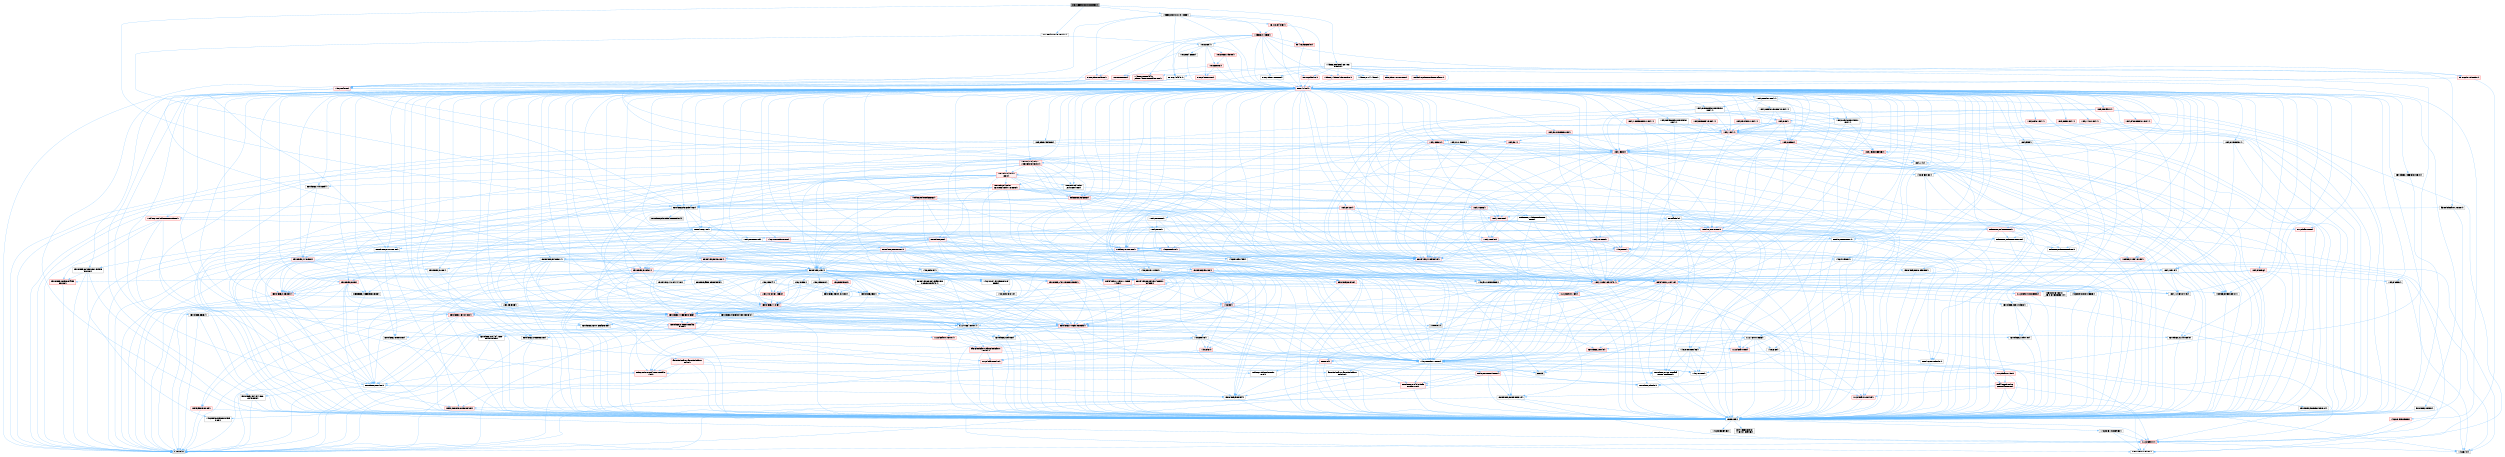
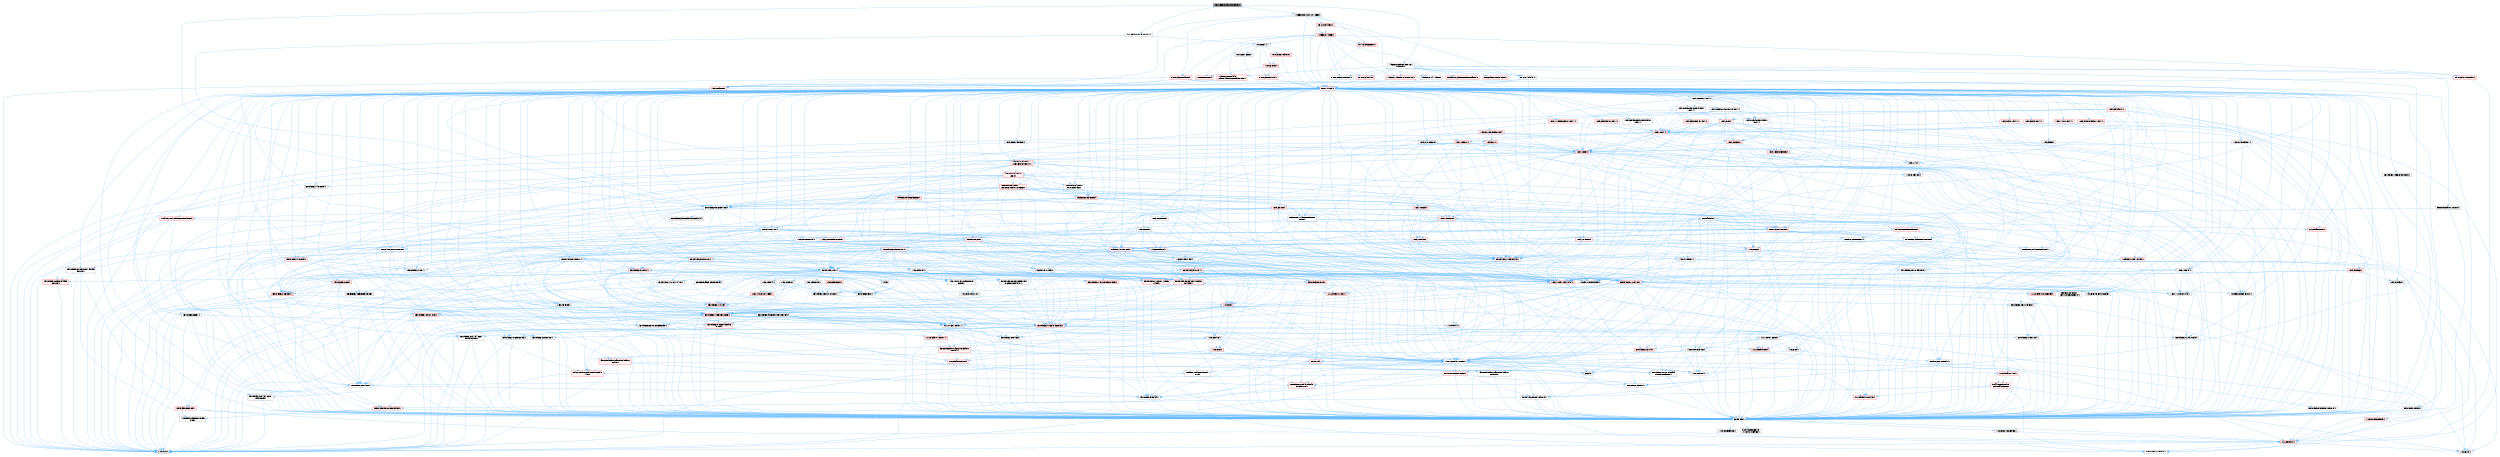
node "limits": added
